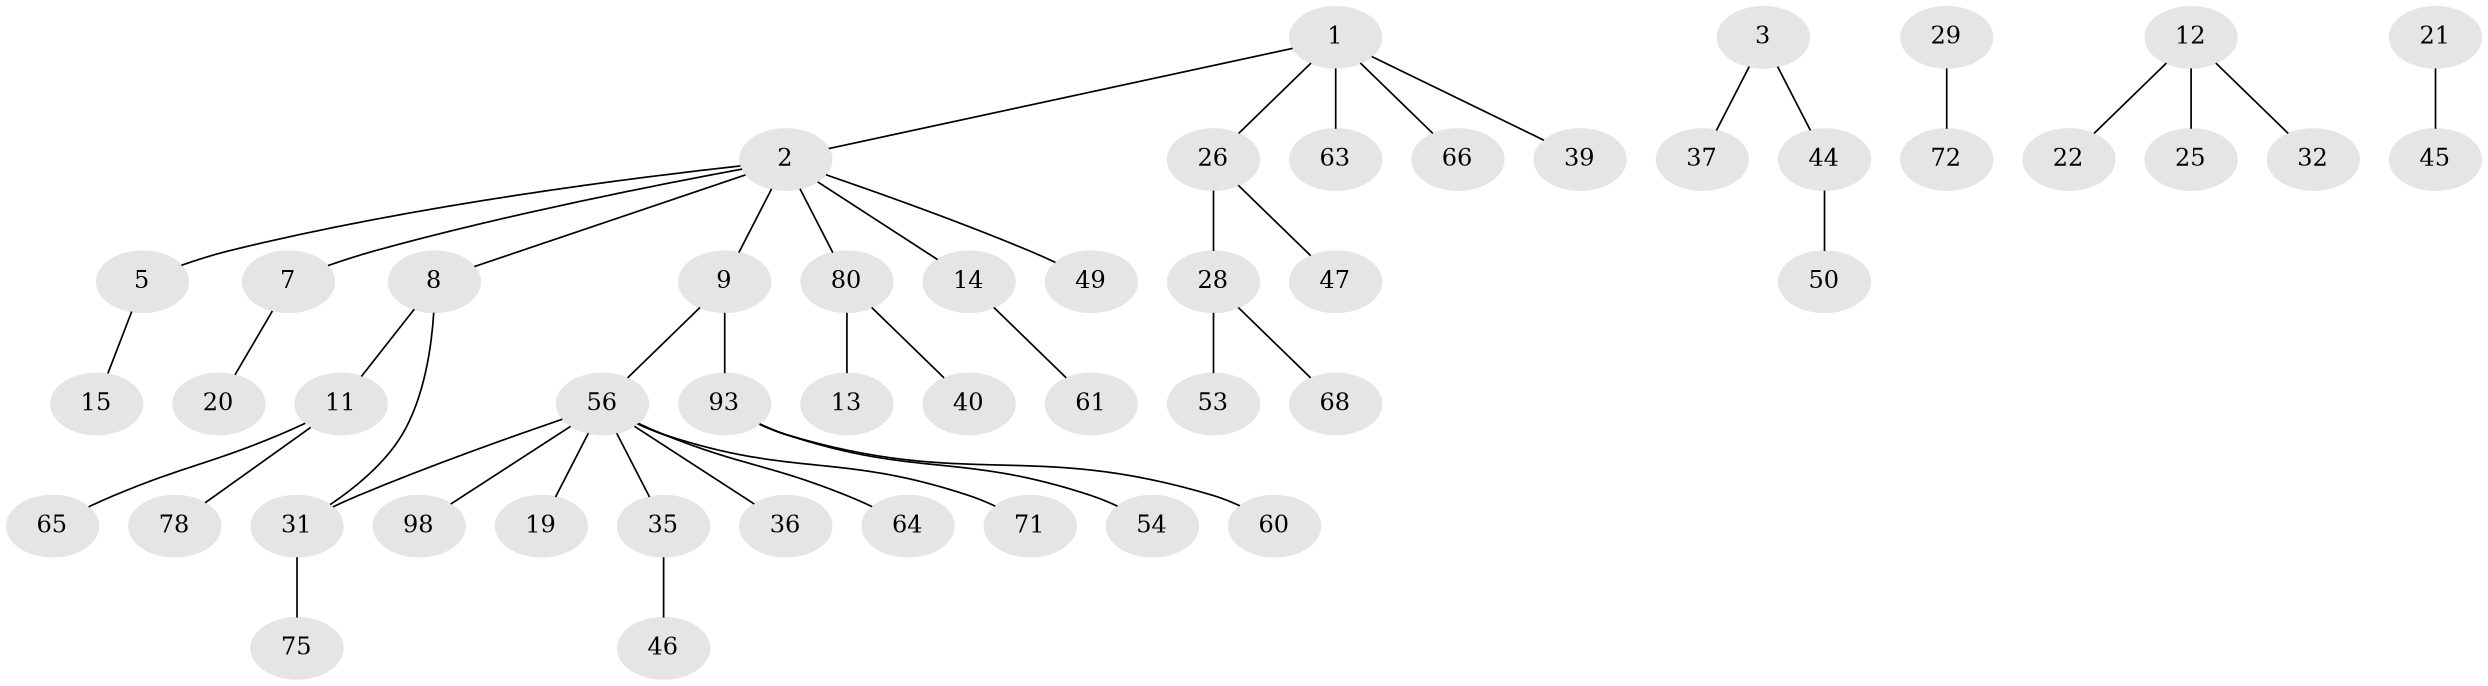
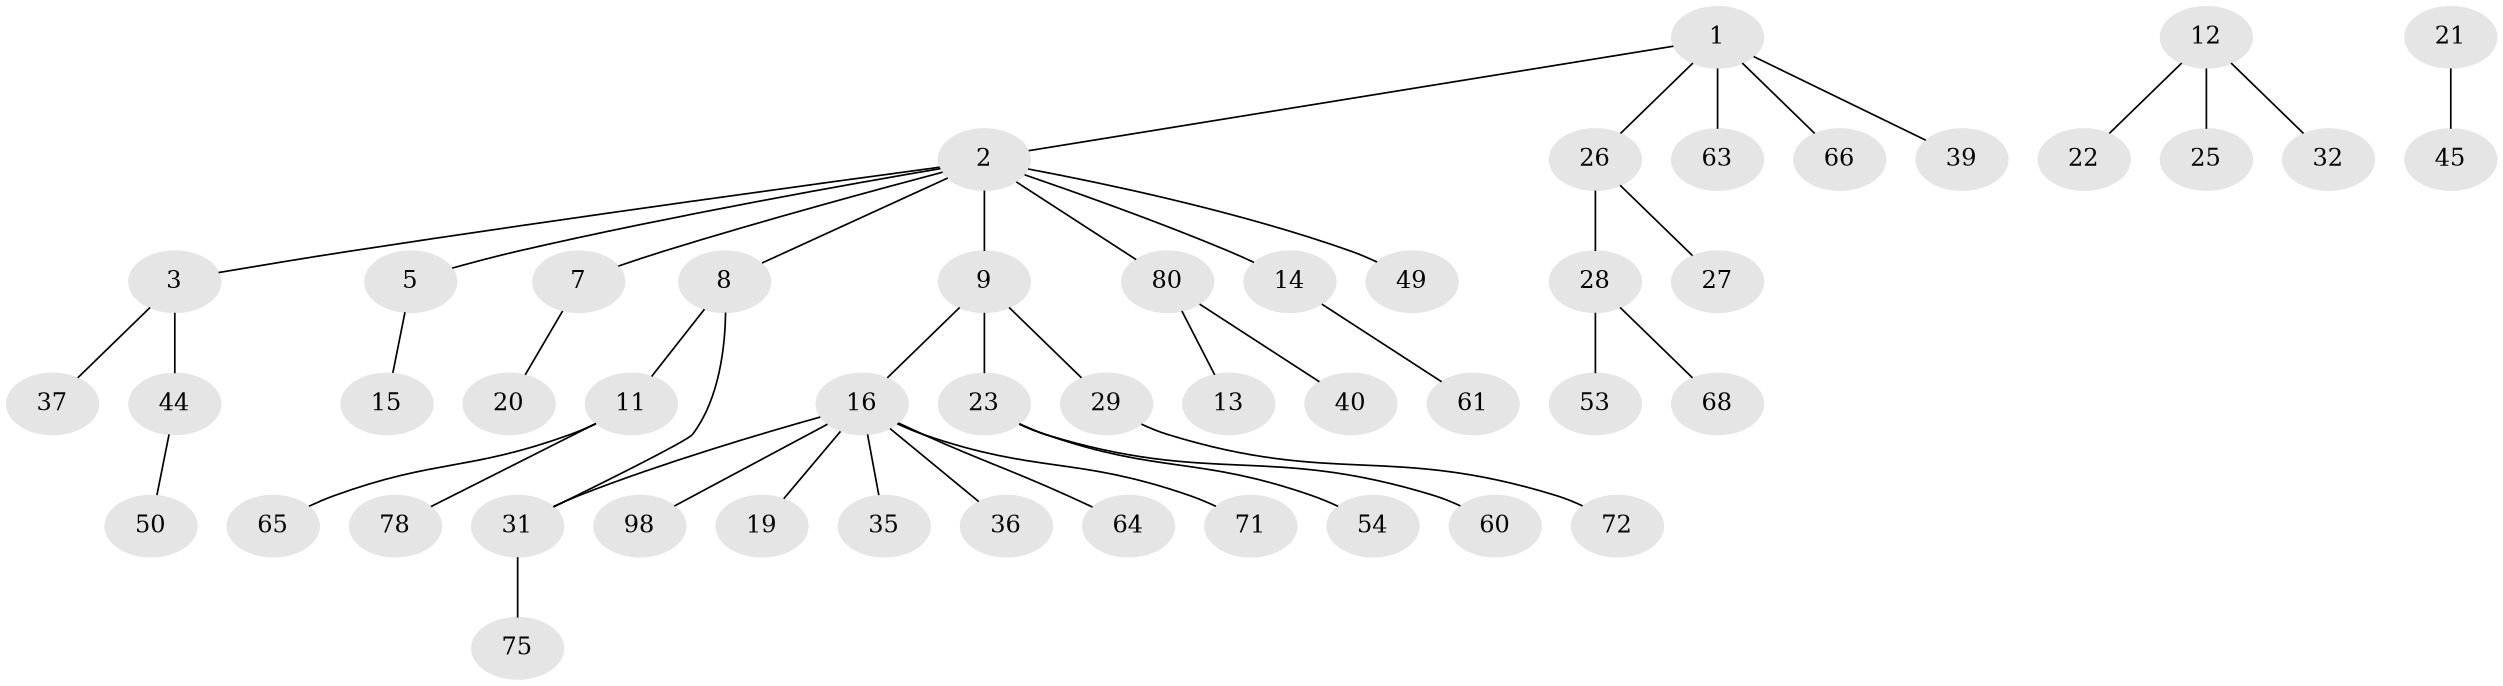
edge "2" -- "3": added
node "47": label "47" -> "27"
edge "9" -- "29": added
node "56": label "56" -> "16"
node "93": label "93" -> "23"
node "46": removed
